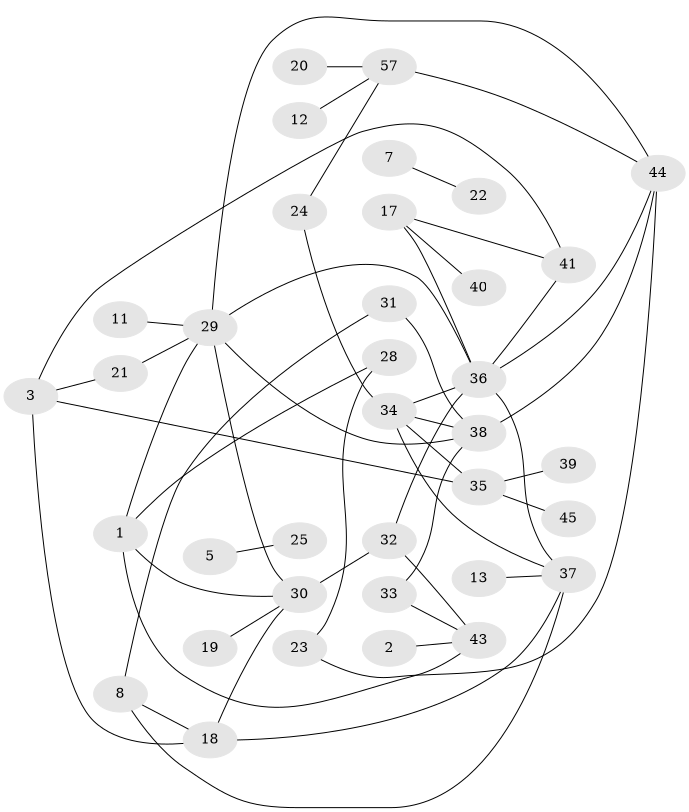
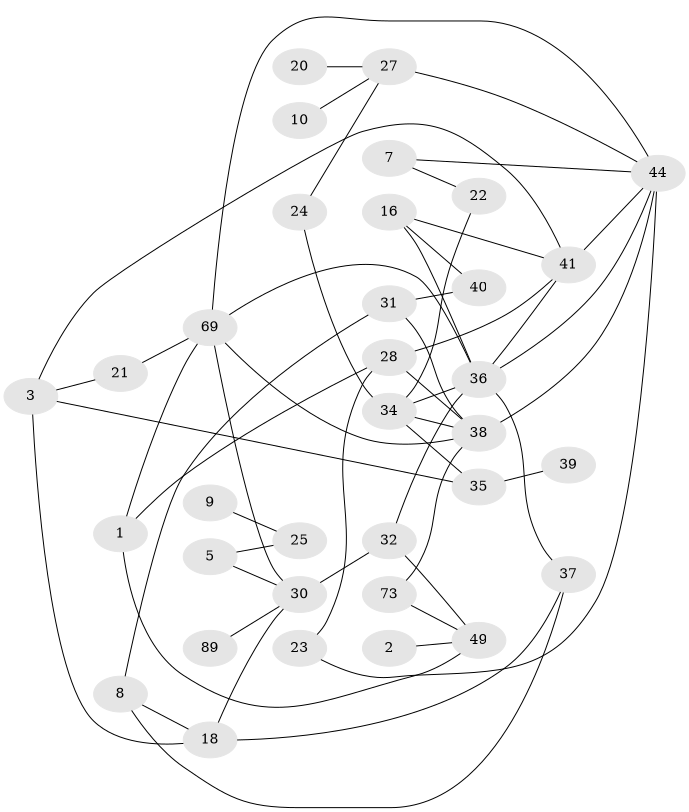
node "57": label "57" -> "27"
node "12": label "12" -> "10"
edge "7" -- "44": added
node "17": label "17" -> "16"
edge "44" -- "41": added
edge "40" -- "31": added
node "11": removed
edge "41" -- "28": added
node "29": label "29" -> "69"
edge "28" -- "38": added
node "9": added
edge "34" -- "37": now "34" -- "22"
node "45": removed
node "13": removed
edge "1" -- "30": now "5" -- "30"
node "33": label "33" -> "73"
node "43": label "43" -> "49"
node "19": label "19" -> "89"
